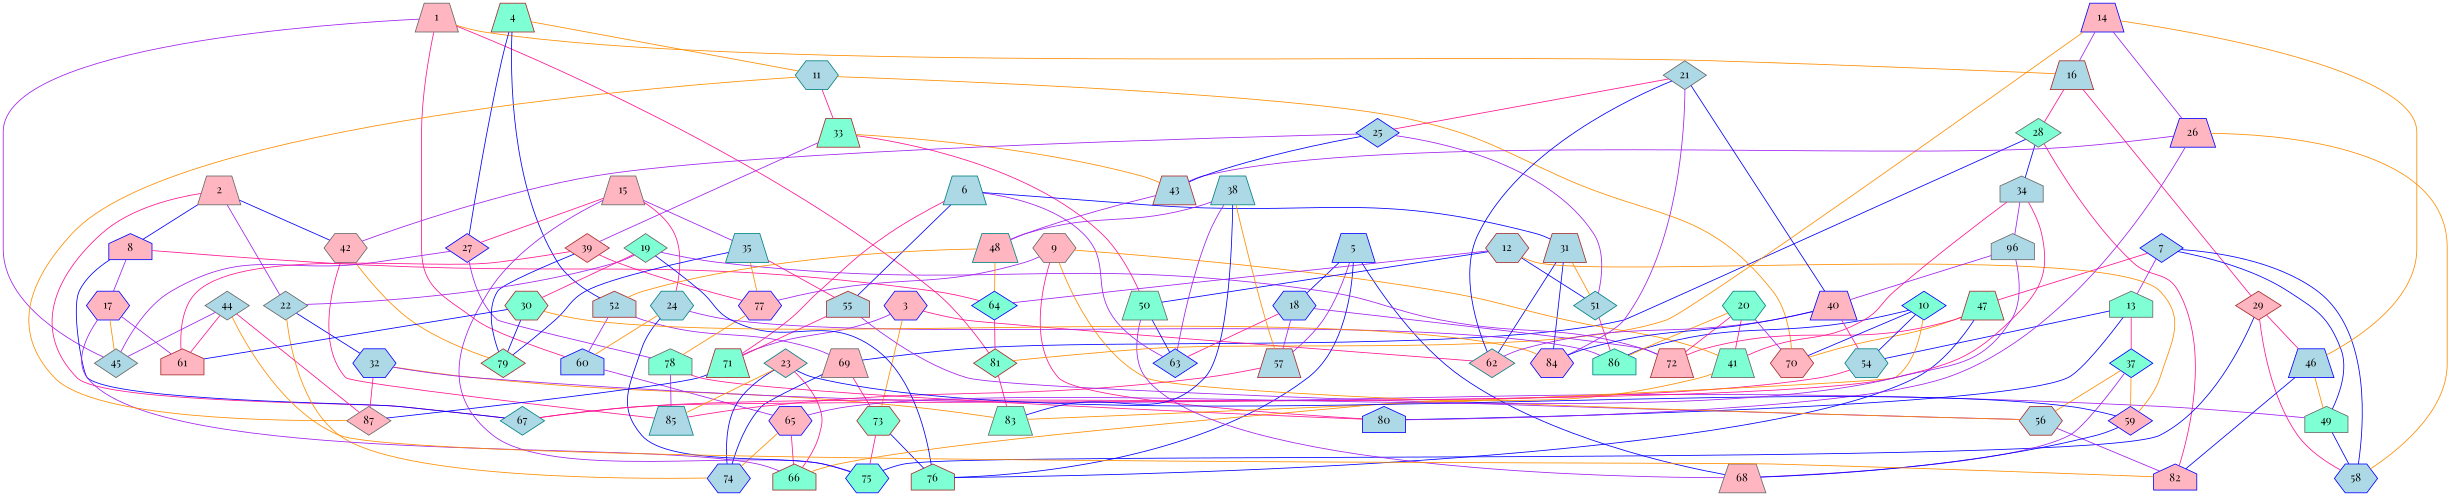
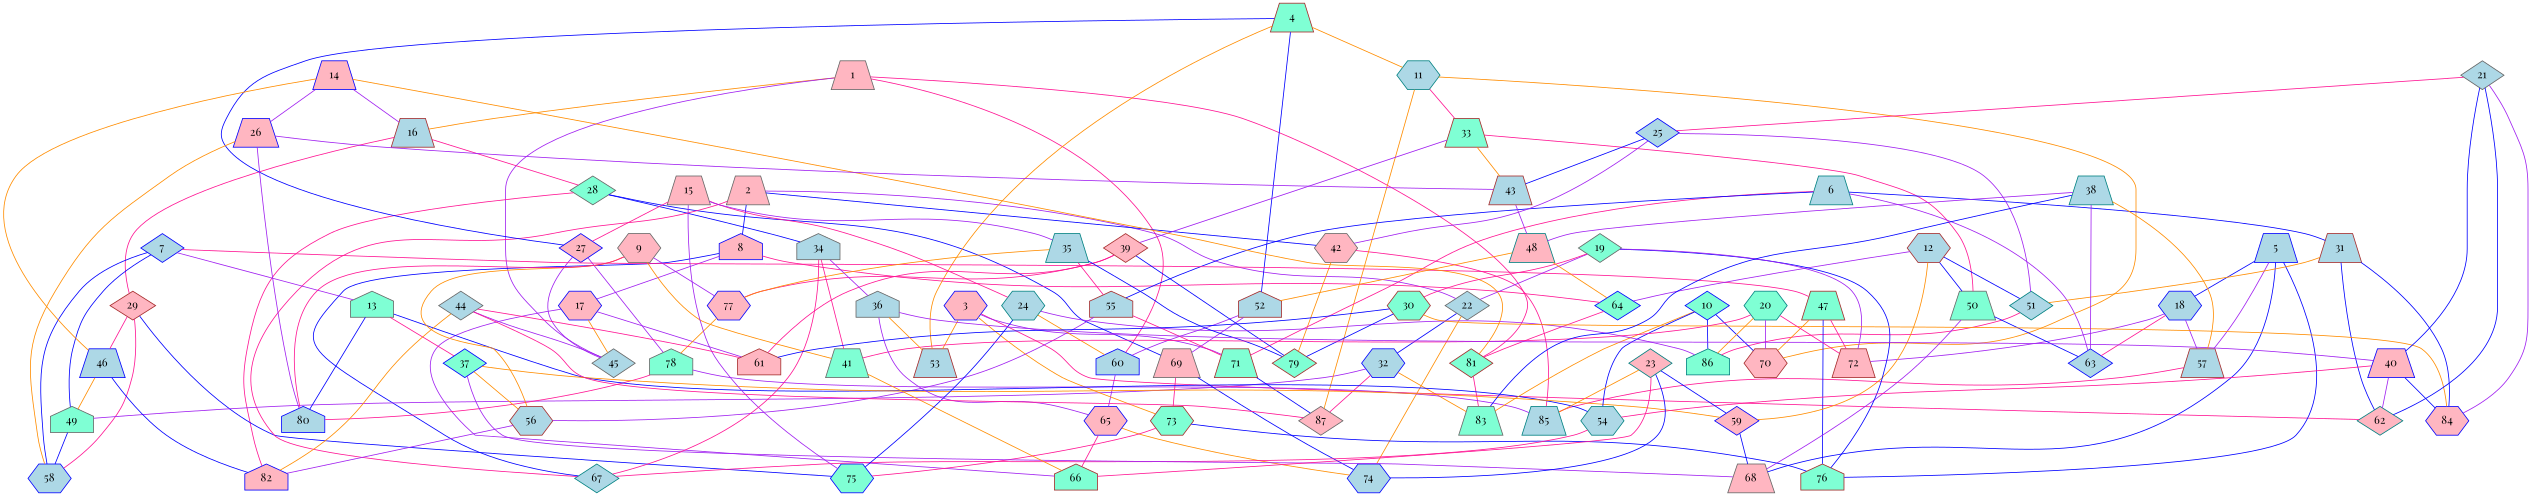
node "96": label "96" -> "36"
node "53": added
